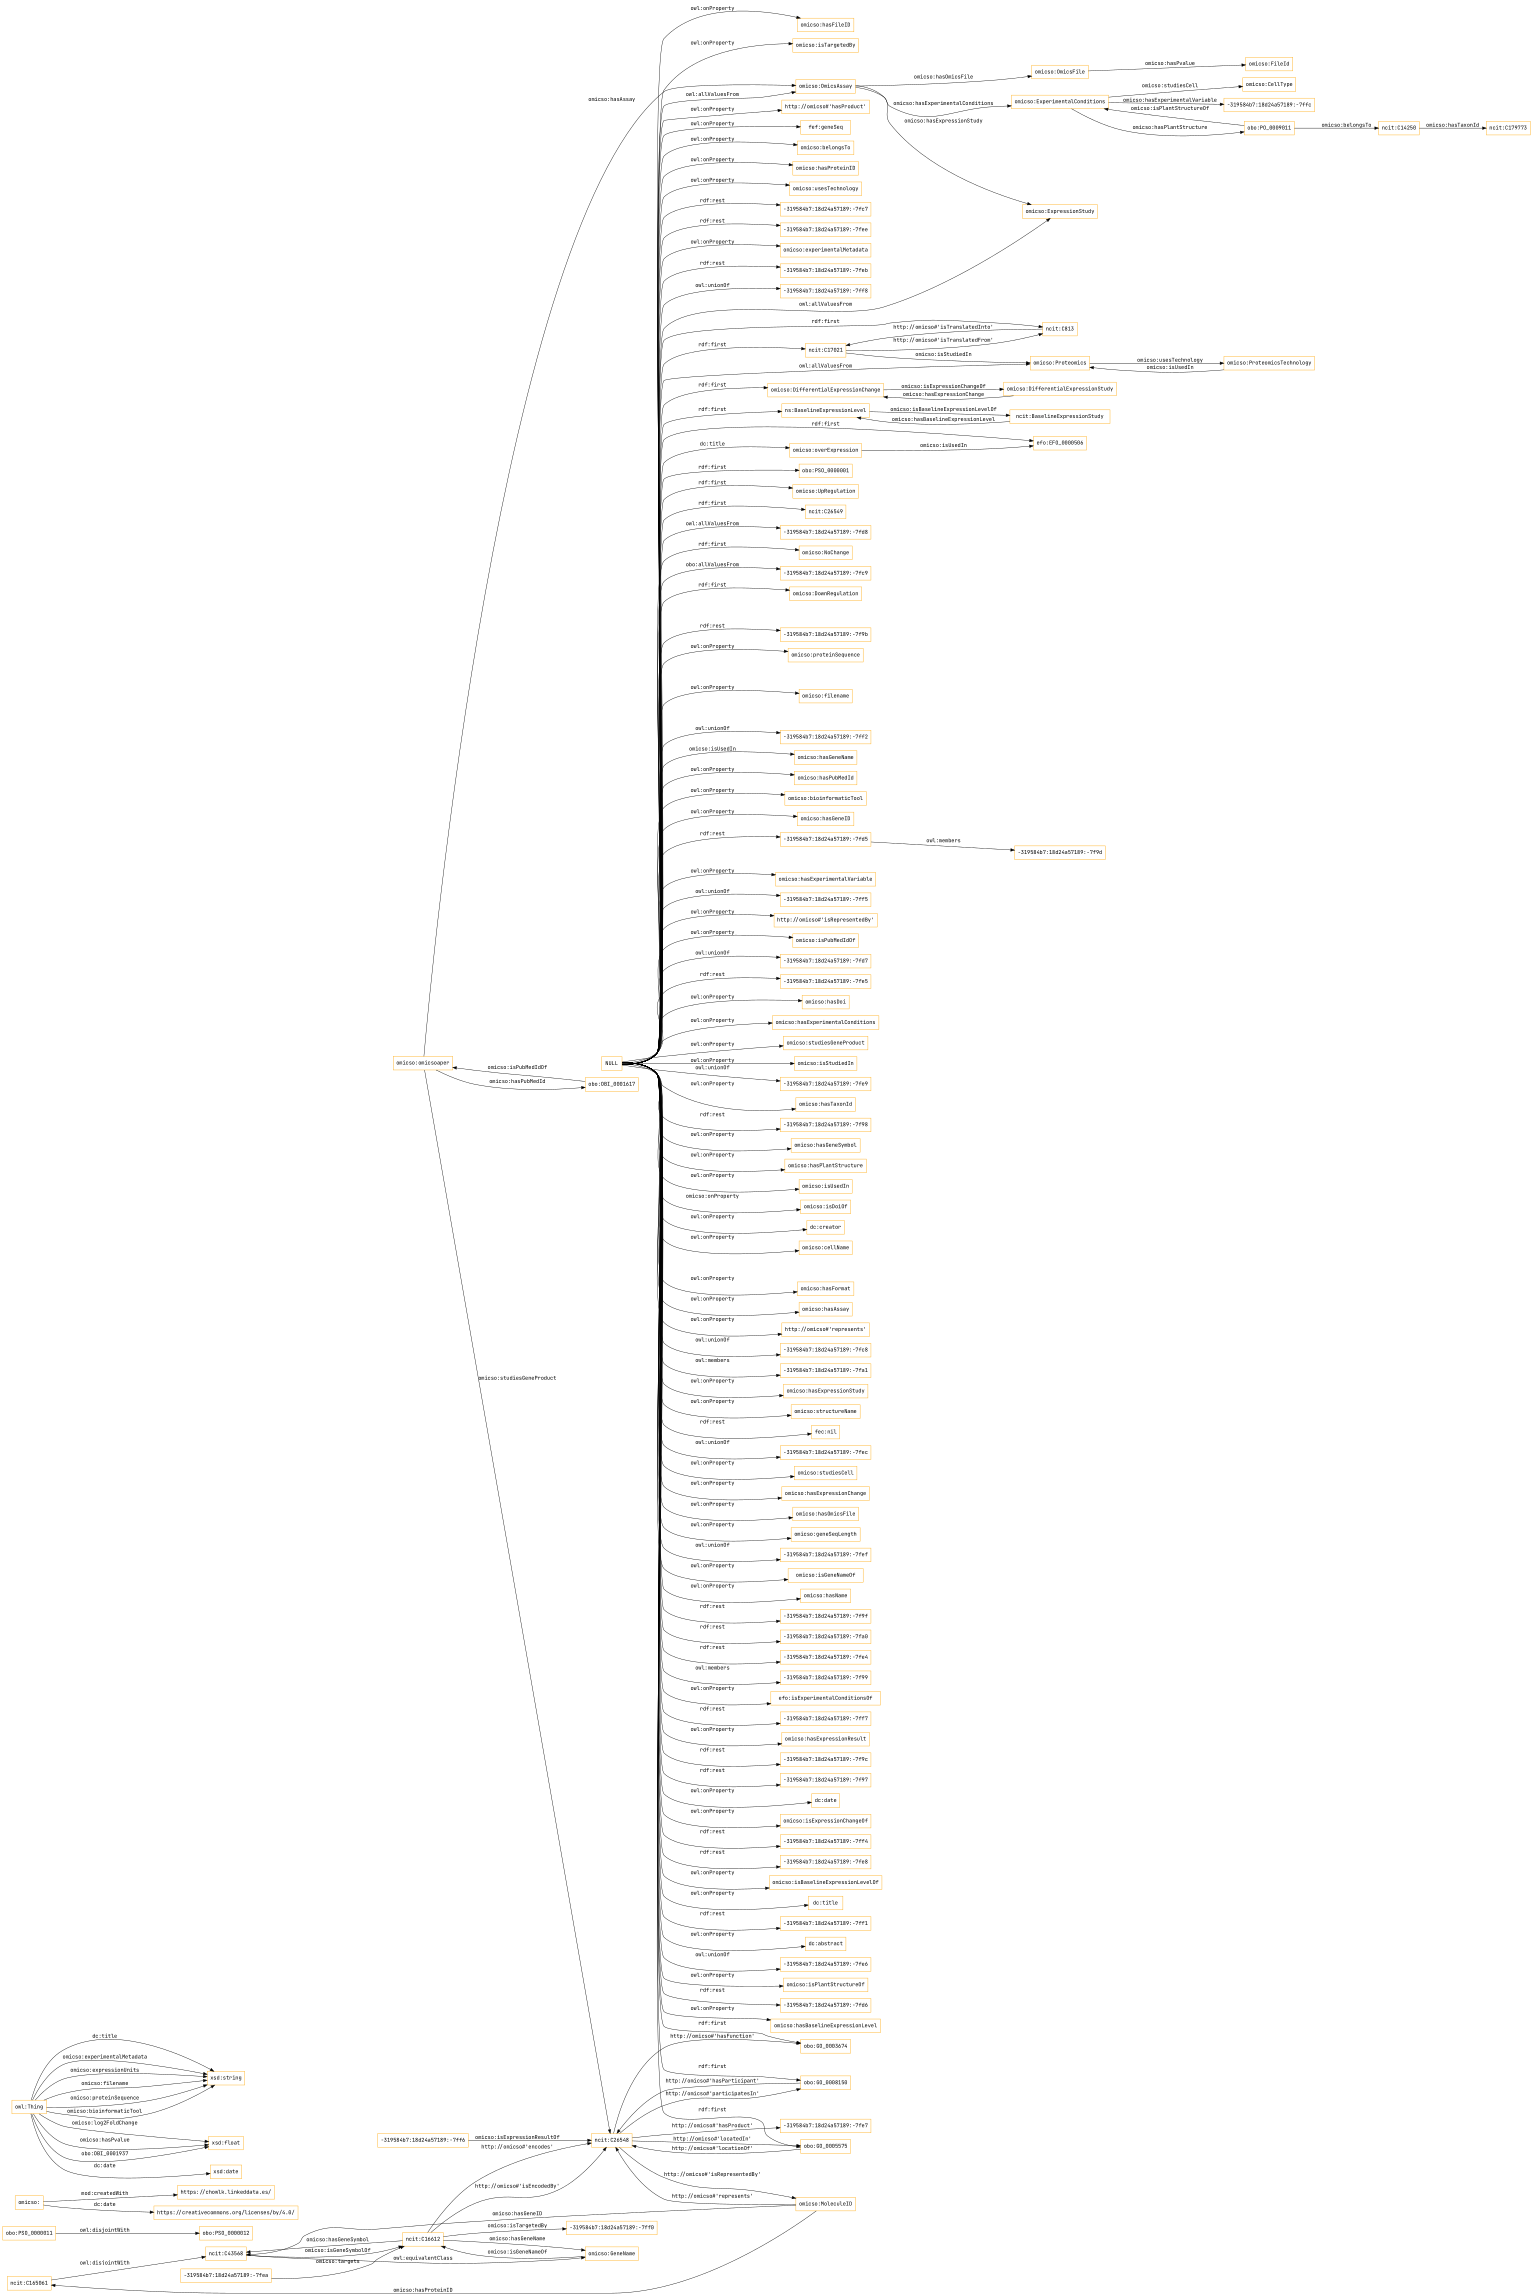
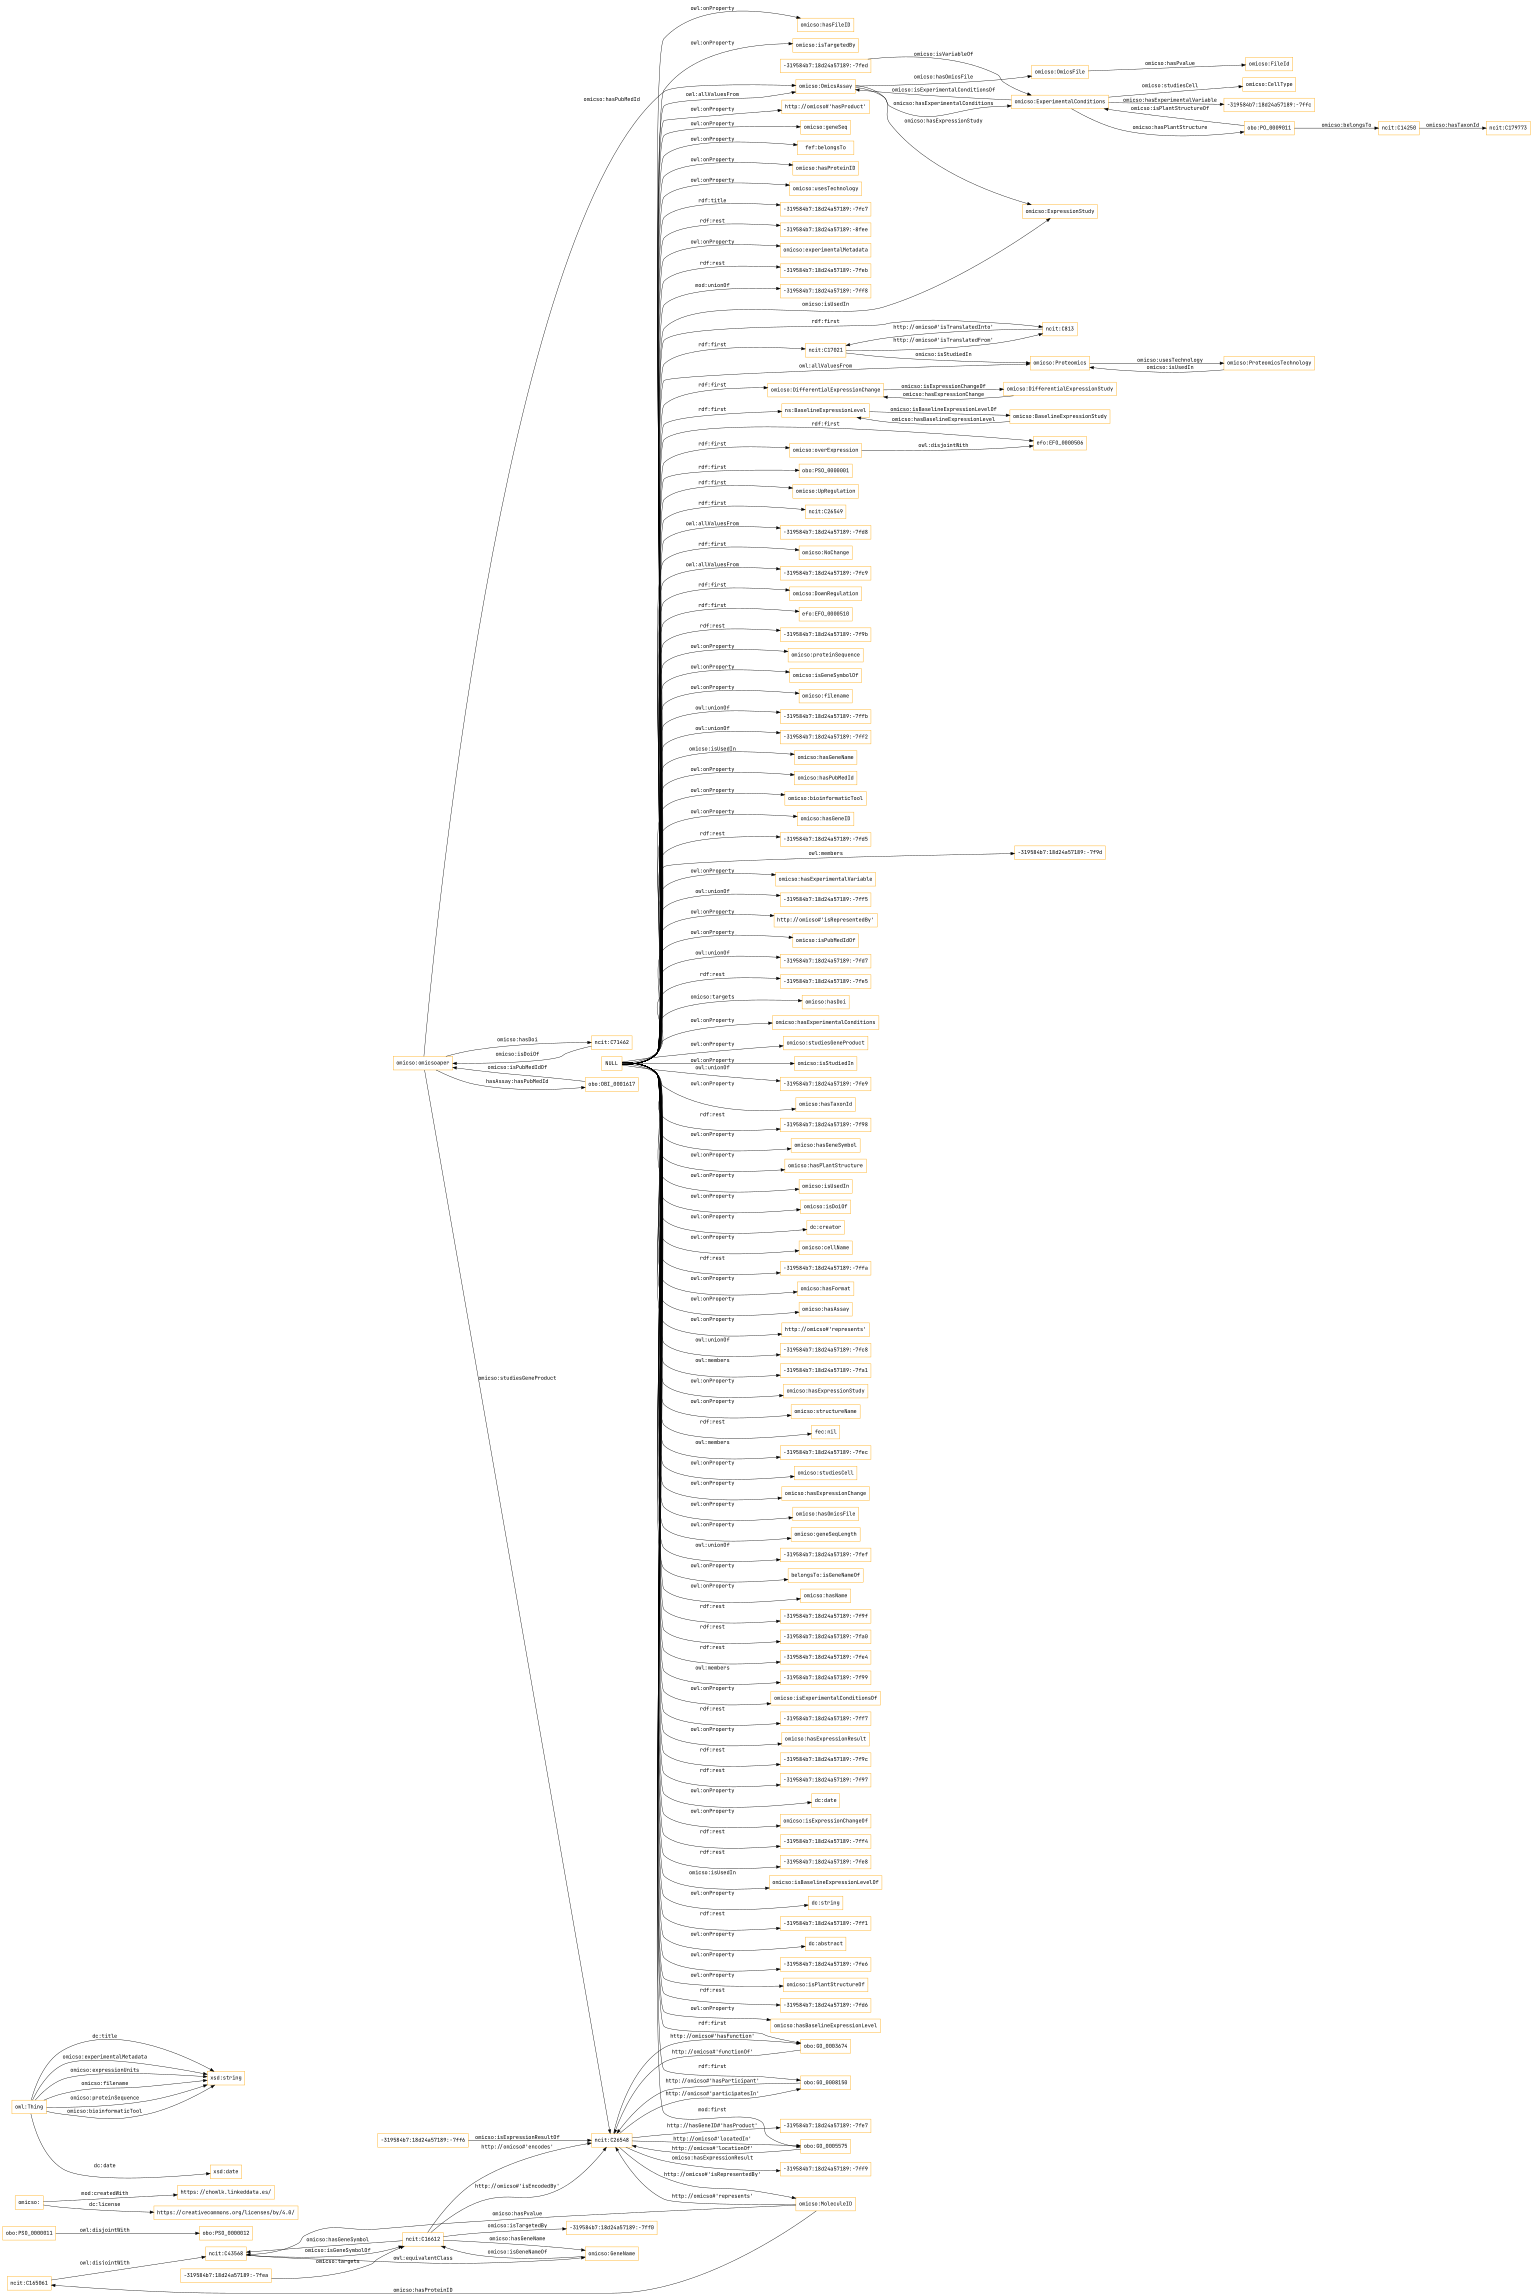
node "-319584b7:18d24a57189:-7fed": added
edge "omicso:ExperimentalConditions" -> "omicso:OmicsAssay": added, label "omicso:isExperimentalConditionsOf"
edge "omicso:omicsoaper" -> "omicso:OmicsAssay": label "omicso:hasAssay" -> "omicso:hasPubMedId"
node "fef:geneSeq": label "fef:geneSeq" -> "omicso:geneSeq"
node "omicso:belongsTo": label "omicso:belongsTo" -> "fef:belongsTo"
edge "NULL" -> "-319584b7:18d24a57189:-7fc7": label "rdf:rest" -> "rdf:title"
node "-319584b7:18d24a57189:-7fee": label "-319584b7:18d24a57189:-7fee" -> "-319584b7:18d24a57189:-8fee"
edge "NULL" -> "-319584b7:18d24a57189:-7ff8": label "owl:unionOf" -> "mod:unionOf"
edge "NULL" -> "omicso:ExpressionStudy": label "owl:allValuesFrom" -> "omicso:isUsedIn"
node "ncit:BaselineExpressionStudy": label "ncit:BaselineExpressionStudy" -> "omicso:BaselineExpressionStudy"
edge "NULL" -> "omicso:overExpression": label "dc:title" -> "rdf:first"
edge "omicso:overExpression" -> "efo:EFO_0000506": label "omicso:isUsedIn" -> "owl:disjointWith"
edge "NULL" -> "-319584b7:18d24a57189:-7fc9": label "obo:allValuesFrom" -> "owl:allValuesFrom"
node "efo:EFO_0000510": added
node "omicso:isGeneSymbolOf": added
node "-319584b7:18d24a57189:-7ffb": added
edge "-319584b7:18d24a57189:-7fd5" -> "-319584b7:18d24a57189:-7f9d": now "NULL" -> "-319584b7:18d24a57189:-7f9d"
edge "NULL" -> "omicso:hasDoi": label "owl:onProperty" -> "omicso:targets"
node "ncit:C71462": added
edge "omicso:omicsoaper" -> "obo:OBI_0001617": label "omicso:hasPubMedId" -> "hasAssay:hasPubMedId"
edge "NULL" -> "omicso:isDoiOf": label "omicso:onProperty" -> "owl:onProperty"
node "-319584b7:18d24a57189:-7ffa": added
edge "NULL" -> "-319584b7:18d24a57189:-7fec": label "owl:unionOf" -> "owl:members"
node "omicso:isGeneNameOf": label "omicso:isGeneNameOf" -> "belongsTo:isGeneNameOf"
node "efo:isExperimentalConditionsOf": label "efo:isExperimentalConditionsOf" -> "omicso:isExperimentalConditionsOf"
edge "NULL" -> "omicso:isBaselineExpressionLevelOf": label "owl:onProperty" -> "omicso:isUsedIn"
node "dc:title": label "dc:title" -> "dc:string"
edge "NULL" -> "-319584b7:18d24a57189:-7fe6": label "owl:unionOf" -> "owl:onProperty"
edge "obo:GO_0003674" -> "ncit:C26548": added, label "http://omicso#'functionOf'"
edge "NULL" -> "obo:GO_0005575": label "rdf:first" -> "mod:first"
edge "ncit:C26548" -> "-319584b7:18d24a57189:-7fe7": label "http://omicso#'hasProduct'" -> "http://hasGeneID#'hasProduct'"
node "xsd:float": removed
node "-319584b7:18d24a57189:-7ff9": added
edge "omicso:" -> "https://creativecommons.org/licenses/by/4.0/": label "dc:date" -> "dc:license"
edge "omicso:MoleculeID" -> "ncit:C43568": label "omicso:hasGeneID" -> "omicso:hasPvalue"
